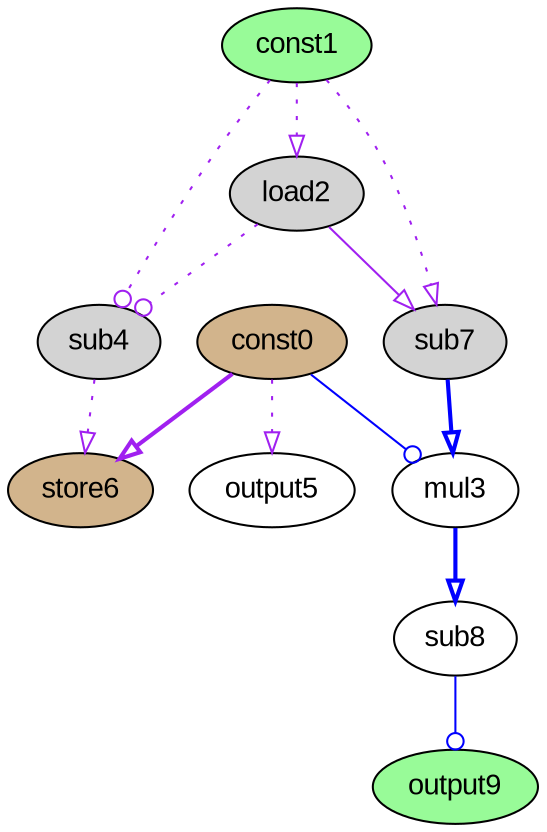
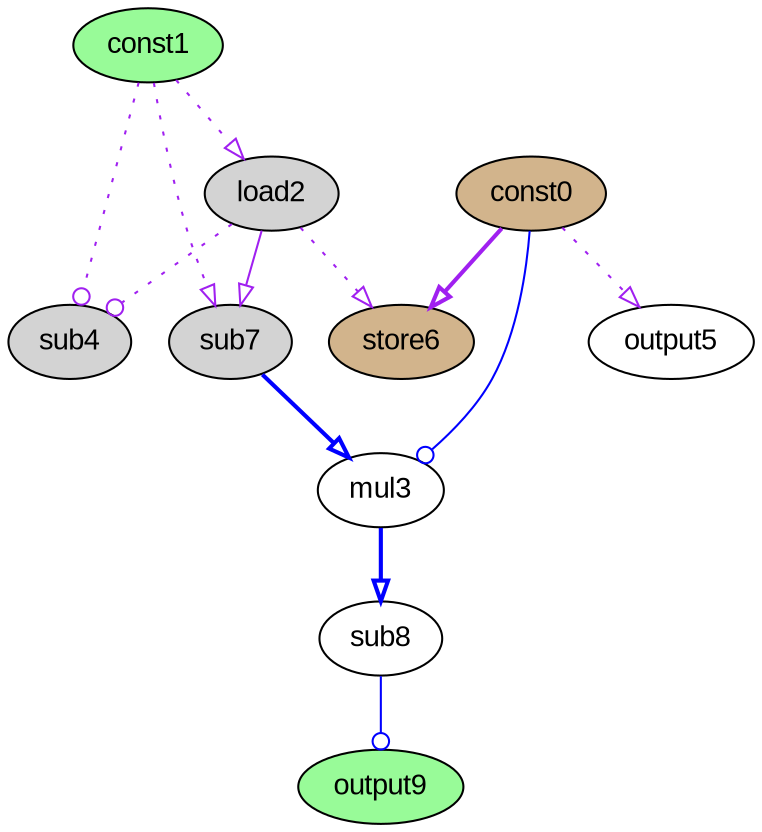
edge "sub4" -> "store6": now "load2" -> "store6"
